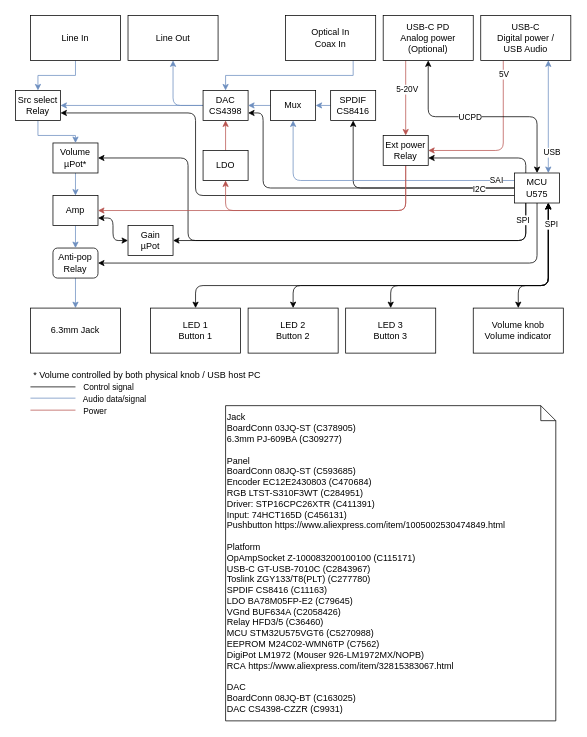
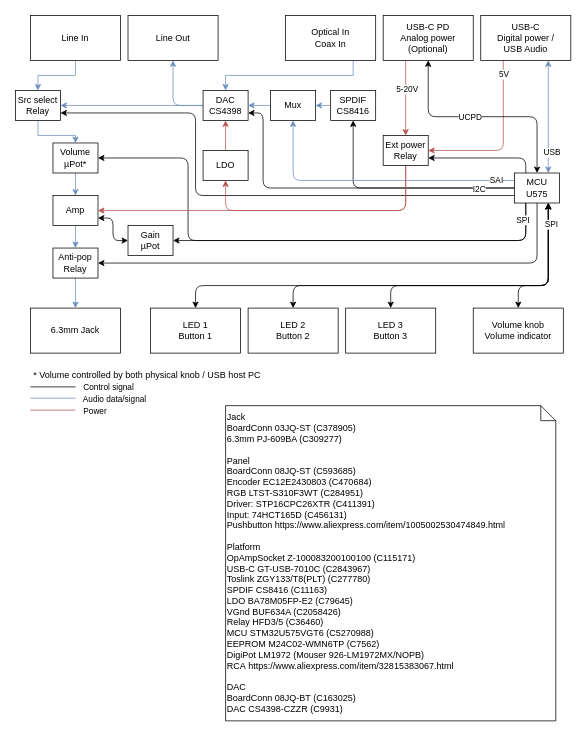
node "Anti-pop Relay": shape rounded rectangle -> rectangle
